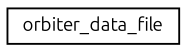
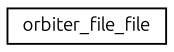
node "orbiter_data_file": label "orbiter_data_file" -> "orbiter_file_file"
